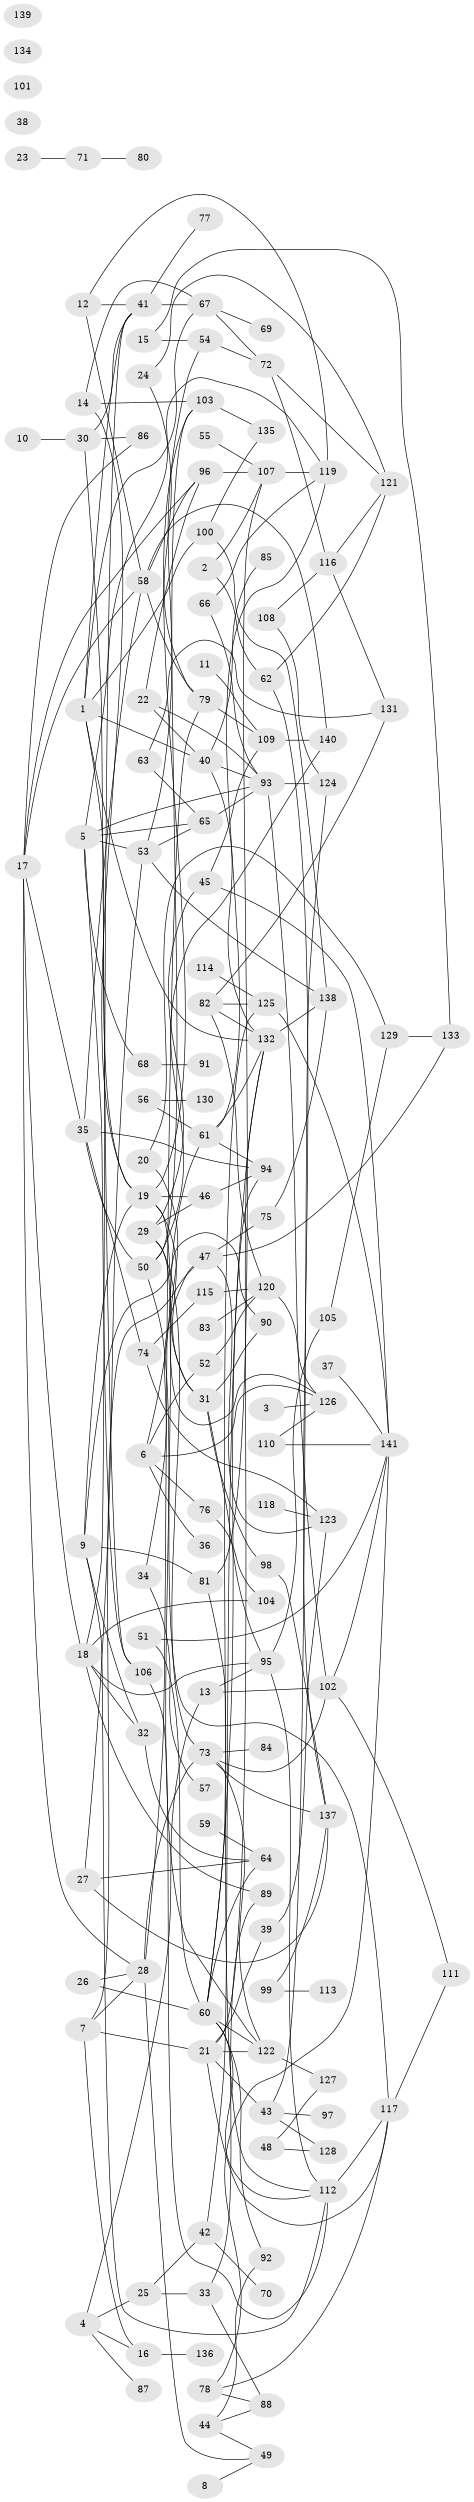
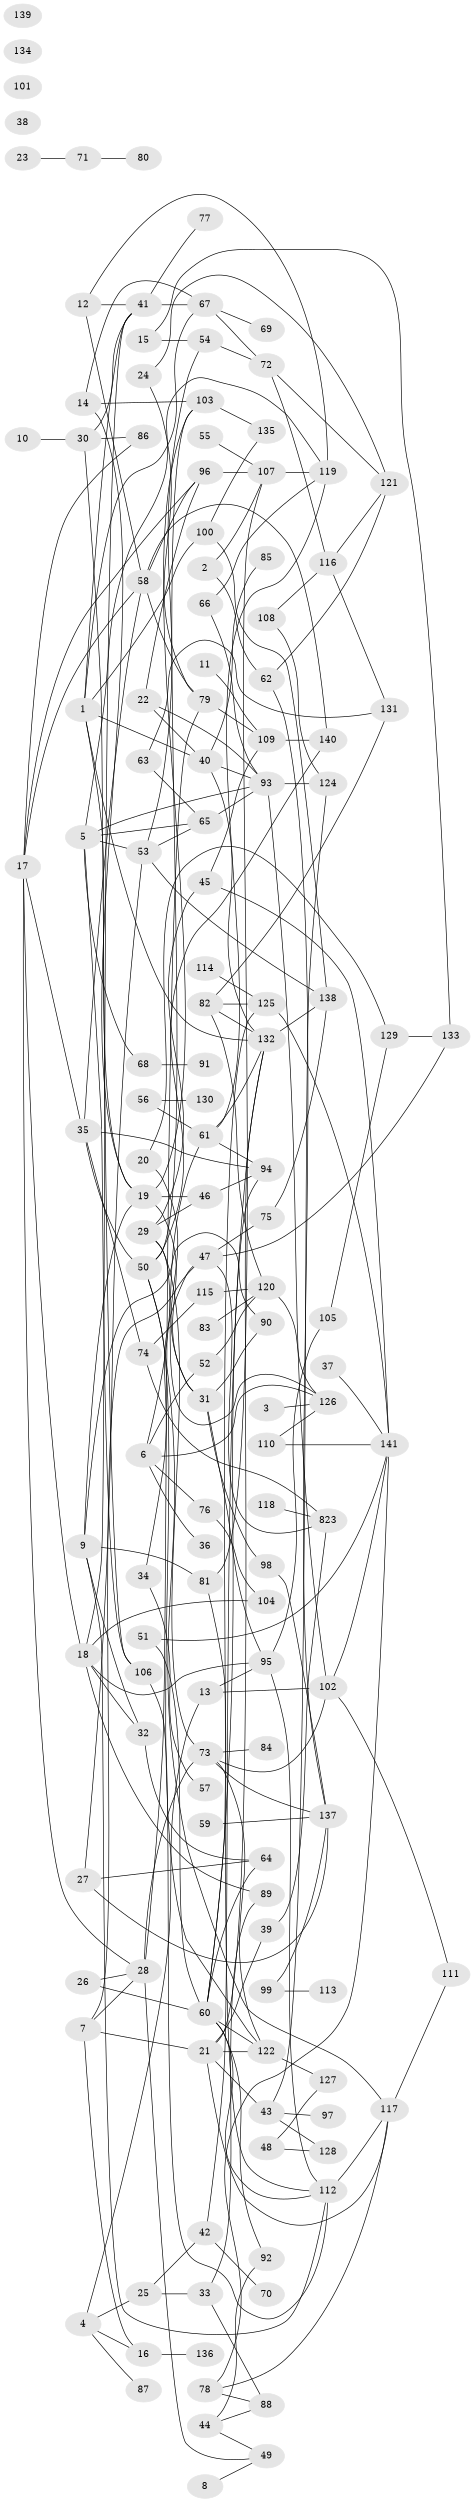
node "123": label "123" -> "823"
edge "19" -- "117": now "50" -- "117"
edge "59" -- "64": now "59" -- "137"
